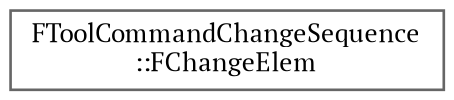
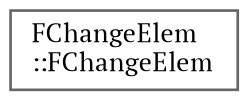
node "FToolCommandChangeSequence ::FChangeElem": label "FToolCommandChangeSequence ::FChangeElem" -> "FChangeElem ::FChangeElem"
